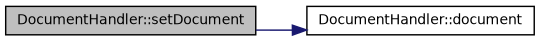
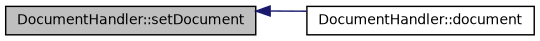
edge "DocumentHandler::setDocument" -> "DocumentHandler::document": reversed
